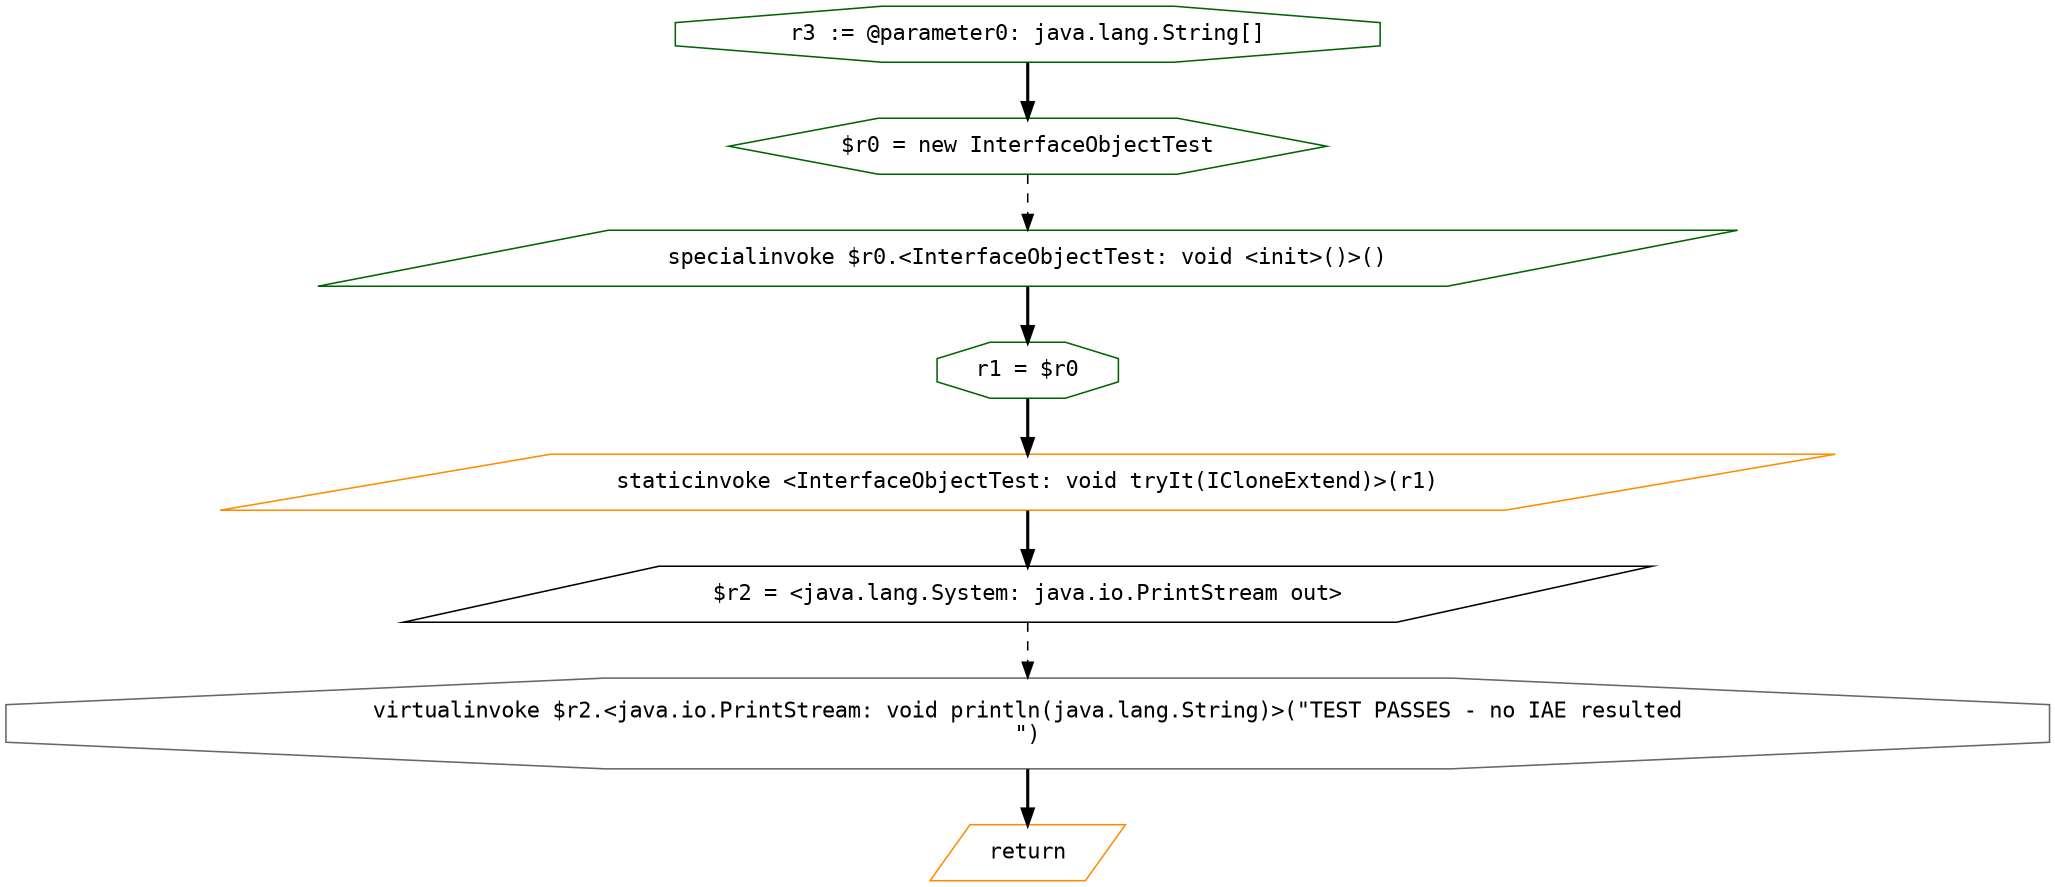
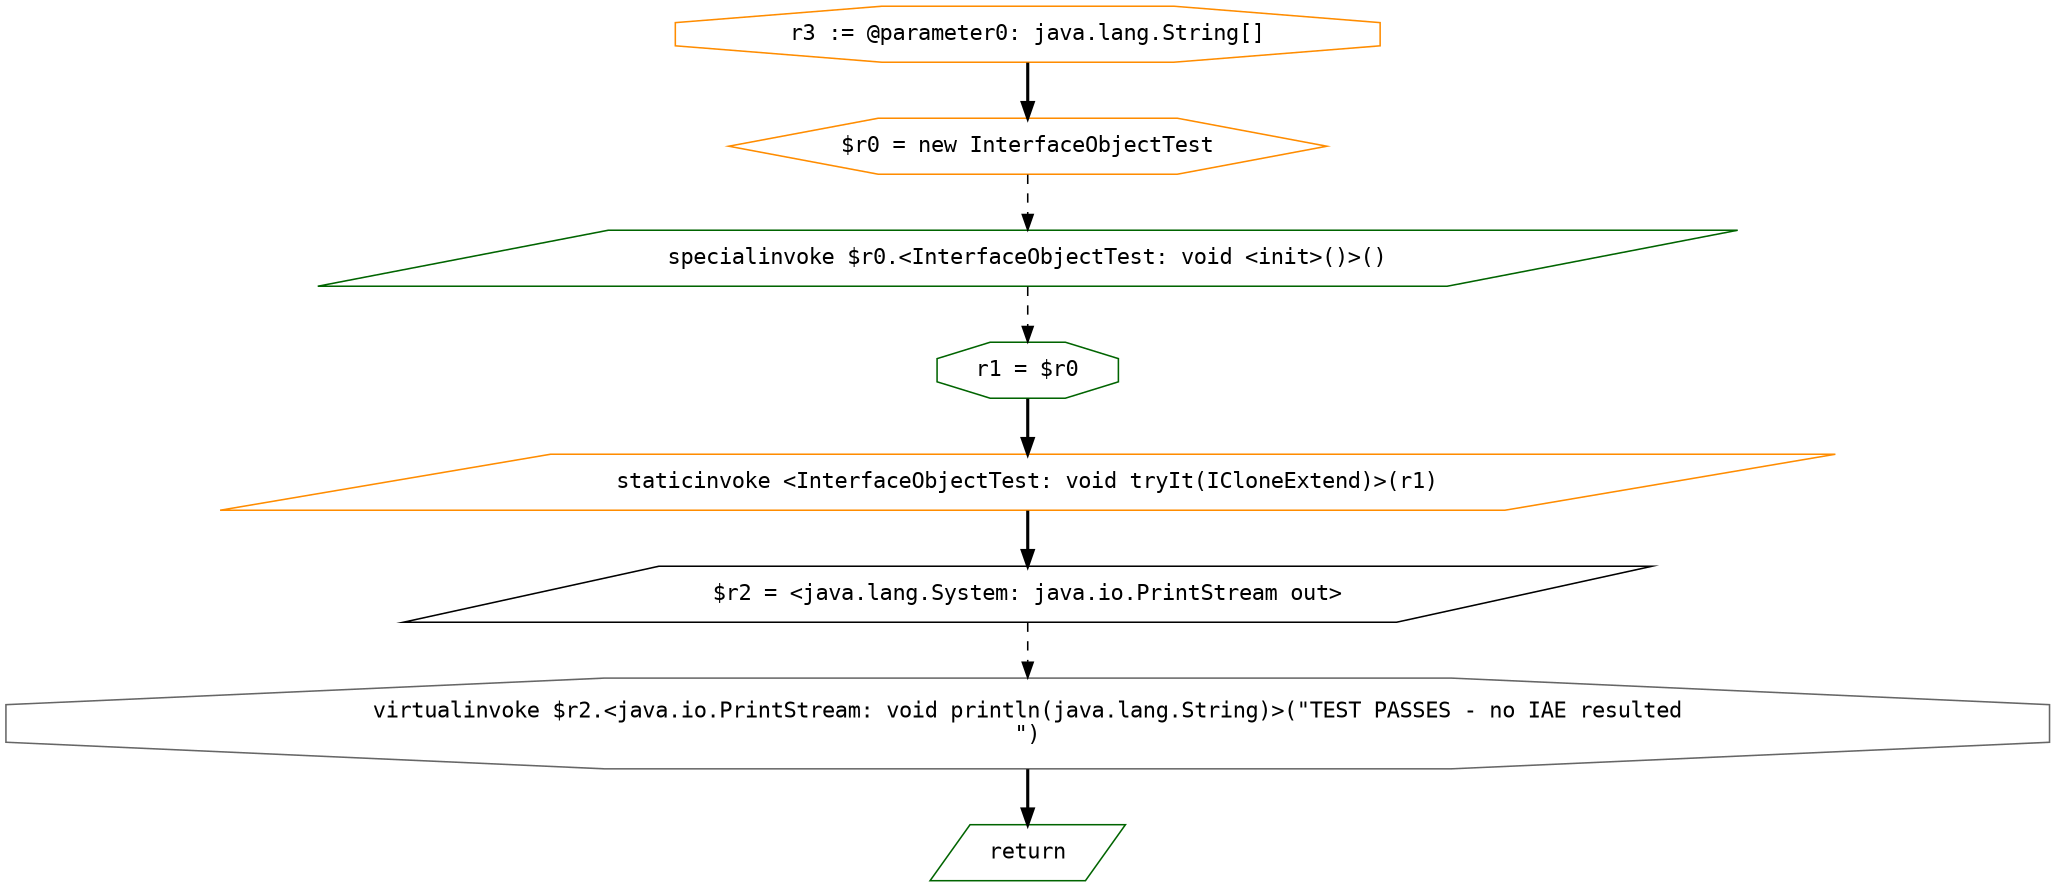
node "r3 := @parameter0: java.lang.String[]": color darkgreen -> darkorange
node "$r0 = new InterfaceObjectTest": color darkgreen -> darkorange
edge "specialinvoke $r0.<InterfaceObjectTest: void <init>()>()" -> "r1 = $r0": style bold -> dashed
node "return": color darkorange -> darkgreen
